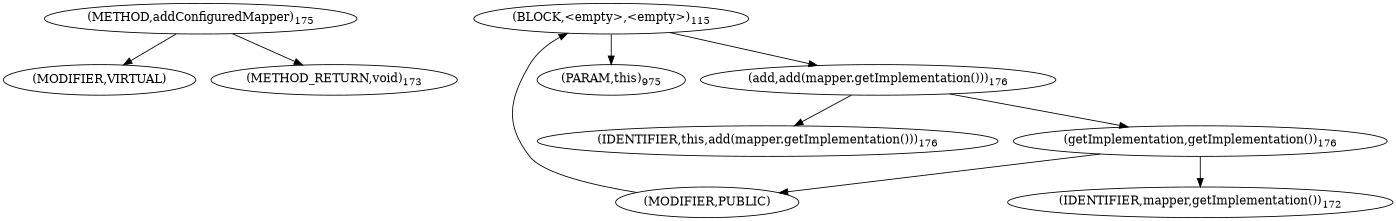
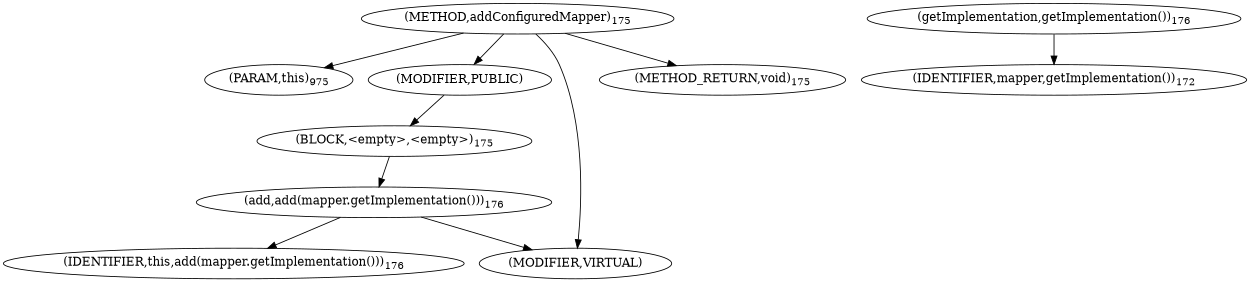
node "(BLOCK,<empty>,<empty>)": text "115" -> "175"
edge "(BLOCK,<empty>,<empty>)" -> "(PARAM,this)": now "(METHOD,addConfiguredMapper)" -> "(PARAM,this)"
node "(METHOD_RETURN,void)": text "173" -> "175"
edge "(add,add(mapper.getImplementation()))" -> "(getImplementation,getImplementation())": now "(add,add(mapper.getImplementation()))" -> "(MODIFIER,VIRTUAL)"
edge "(getImplementation,getImplementation())" -> "(MODIFIER,PUBLIC)": now "(METHOD,addConfiguredMapper)" -> "(MODIFIER,PUBLIC)"
